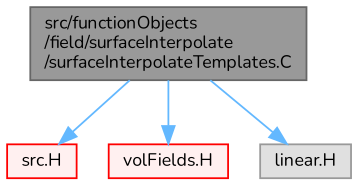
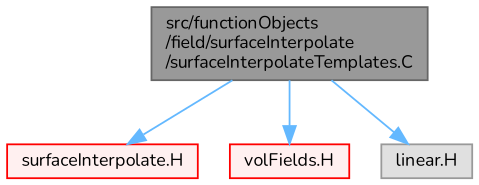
node "src.H": label "src.H" -> "surfaceInterpolate.H"
